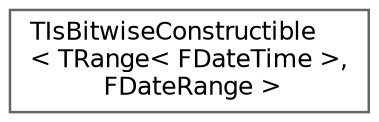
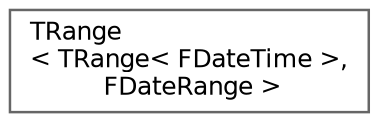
node "TIsBitwiseConstructible < TRange< FDateTime >, FDateRange >": label "TIsBitwiseConstructible < TRange< FDateTime >, FDateRange >" -> "TRange < TRange< FDateTime >, FDateRange >"
